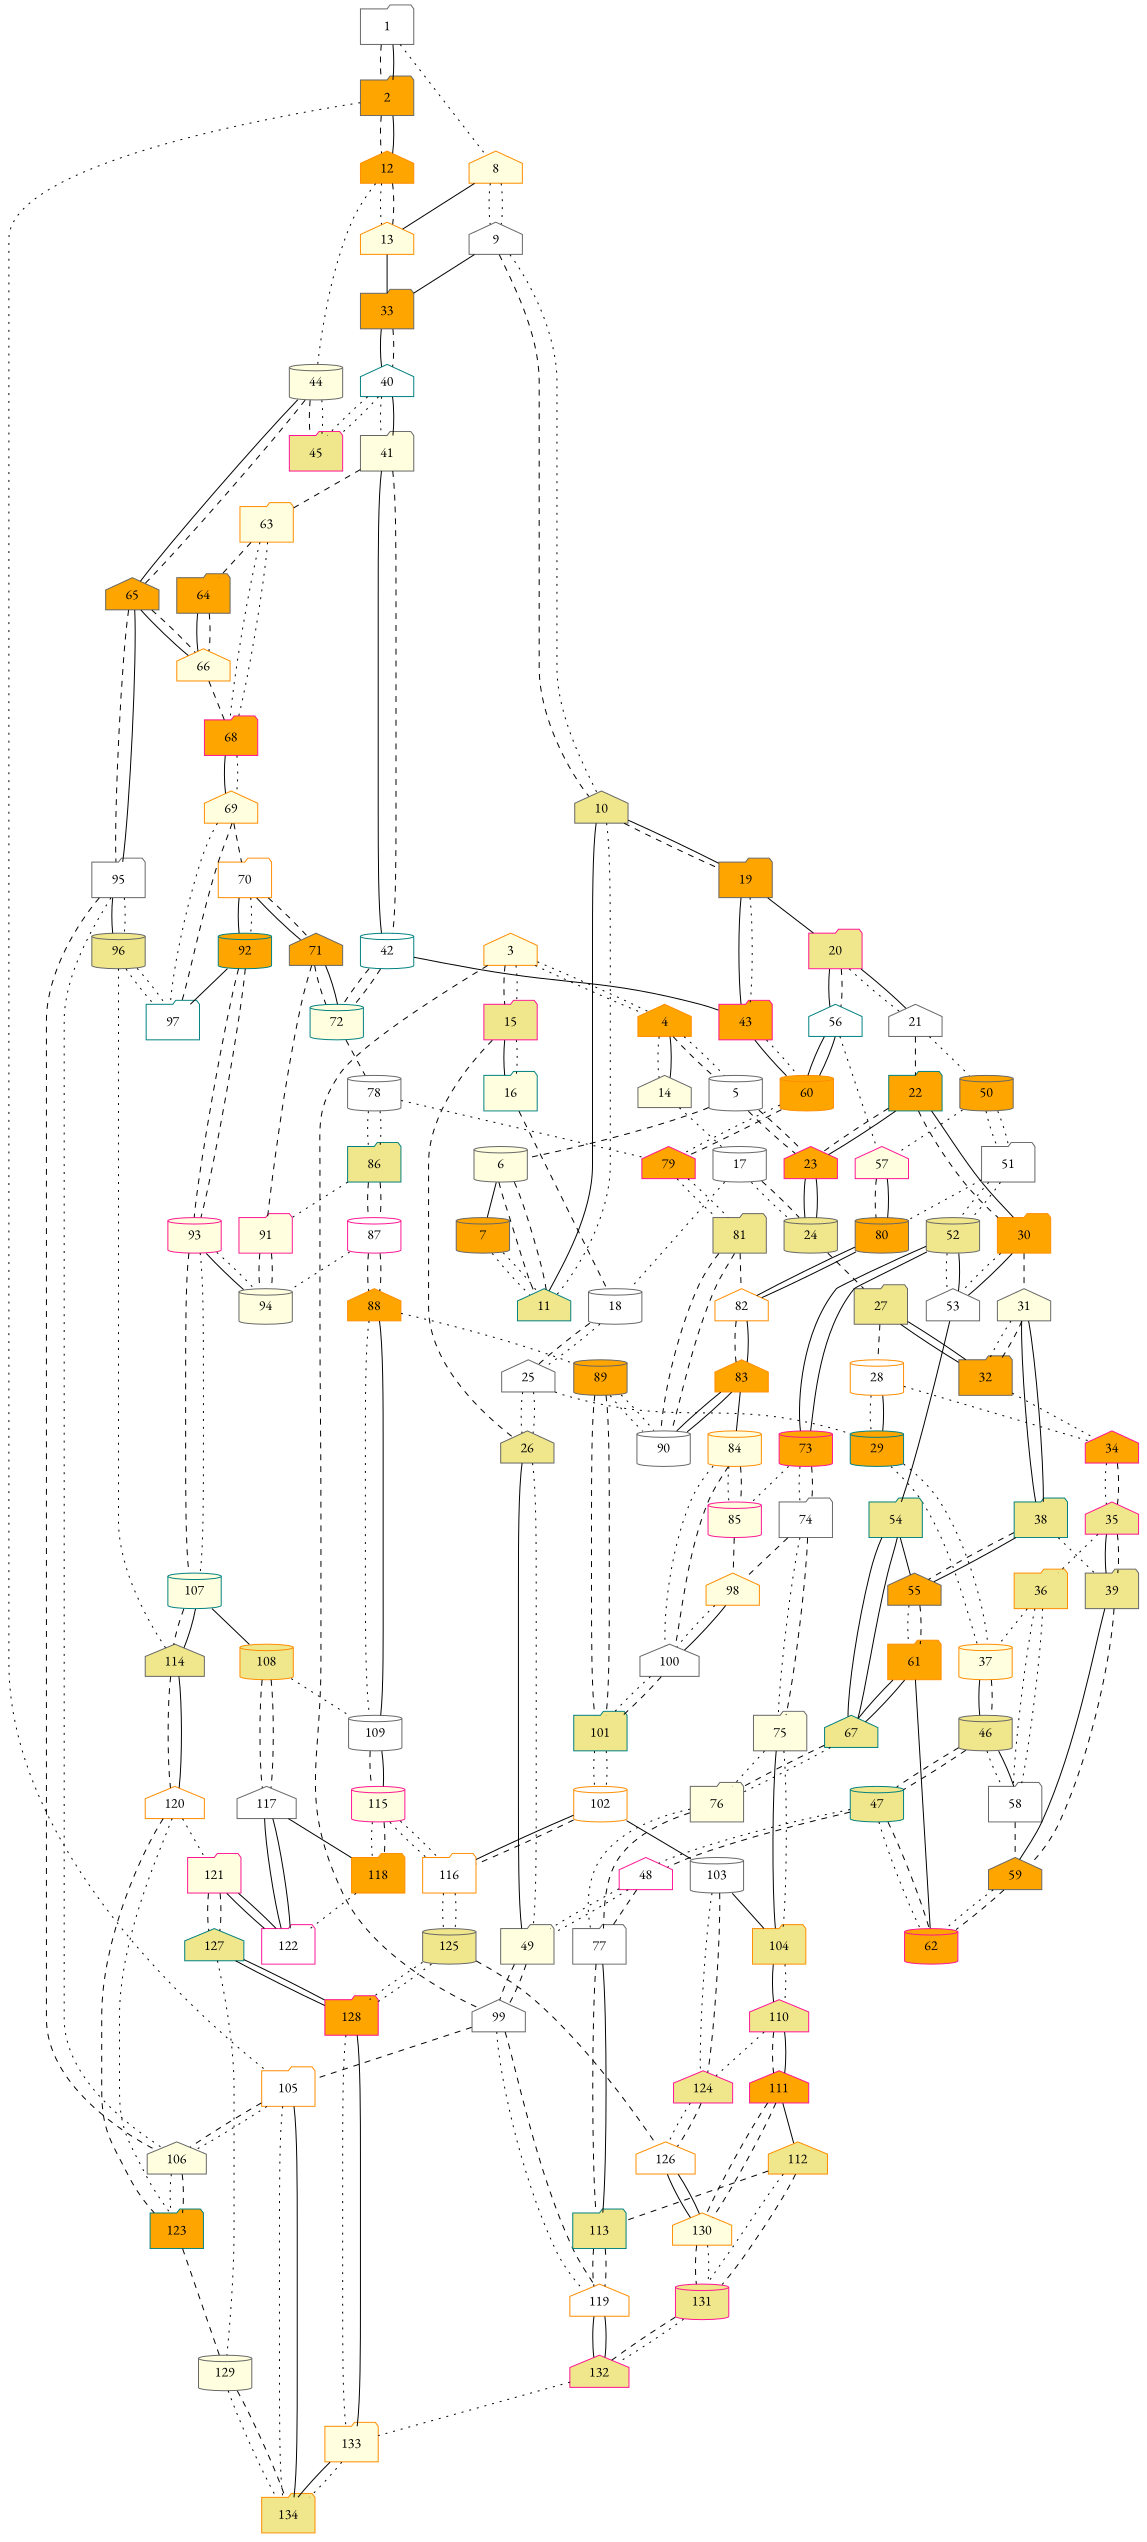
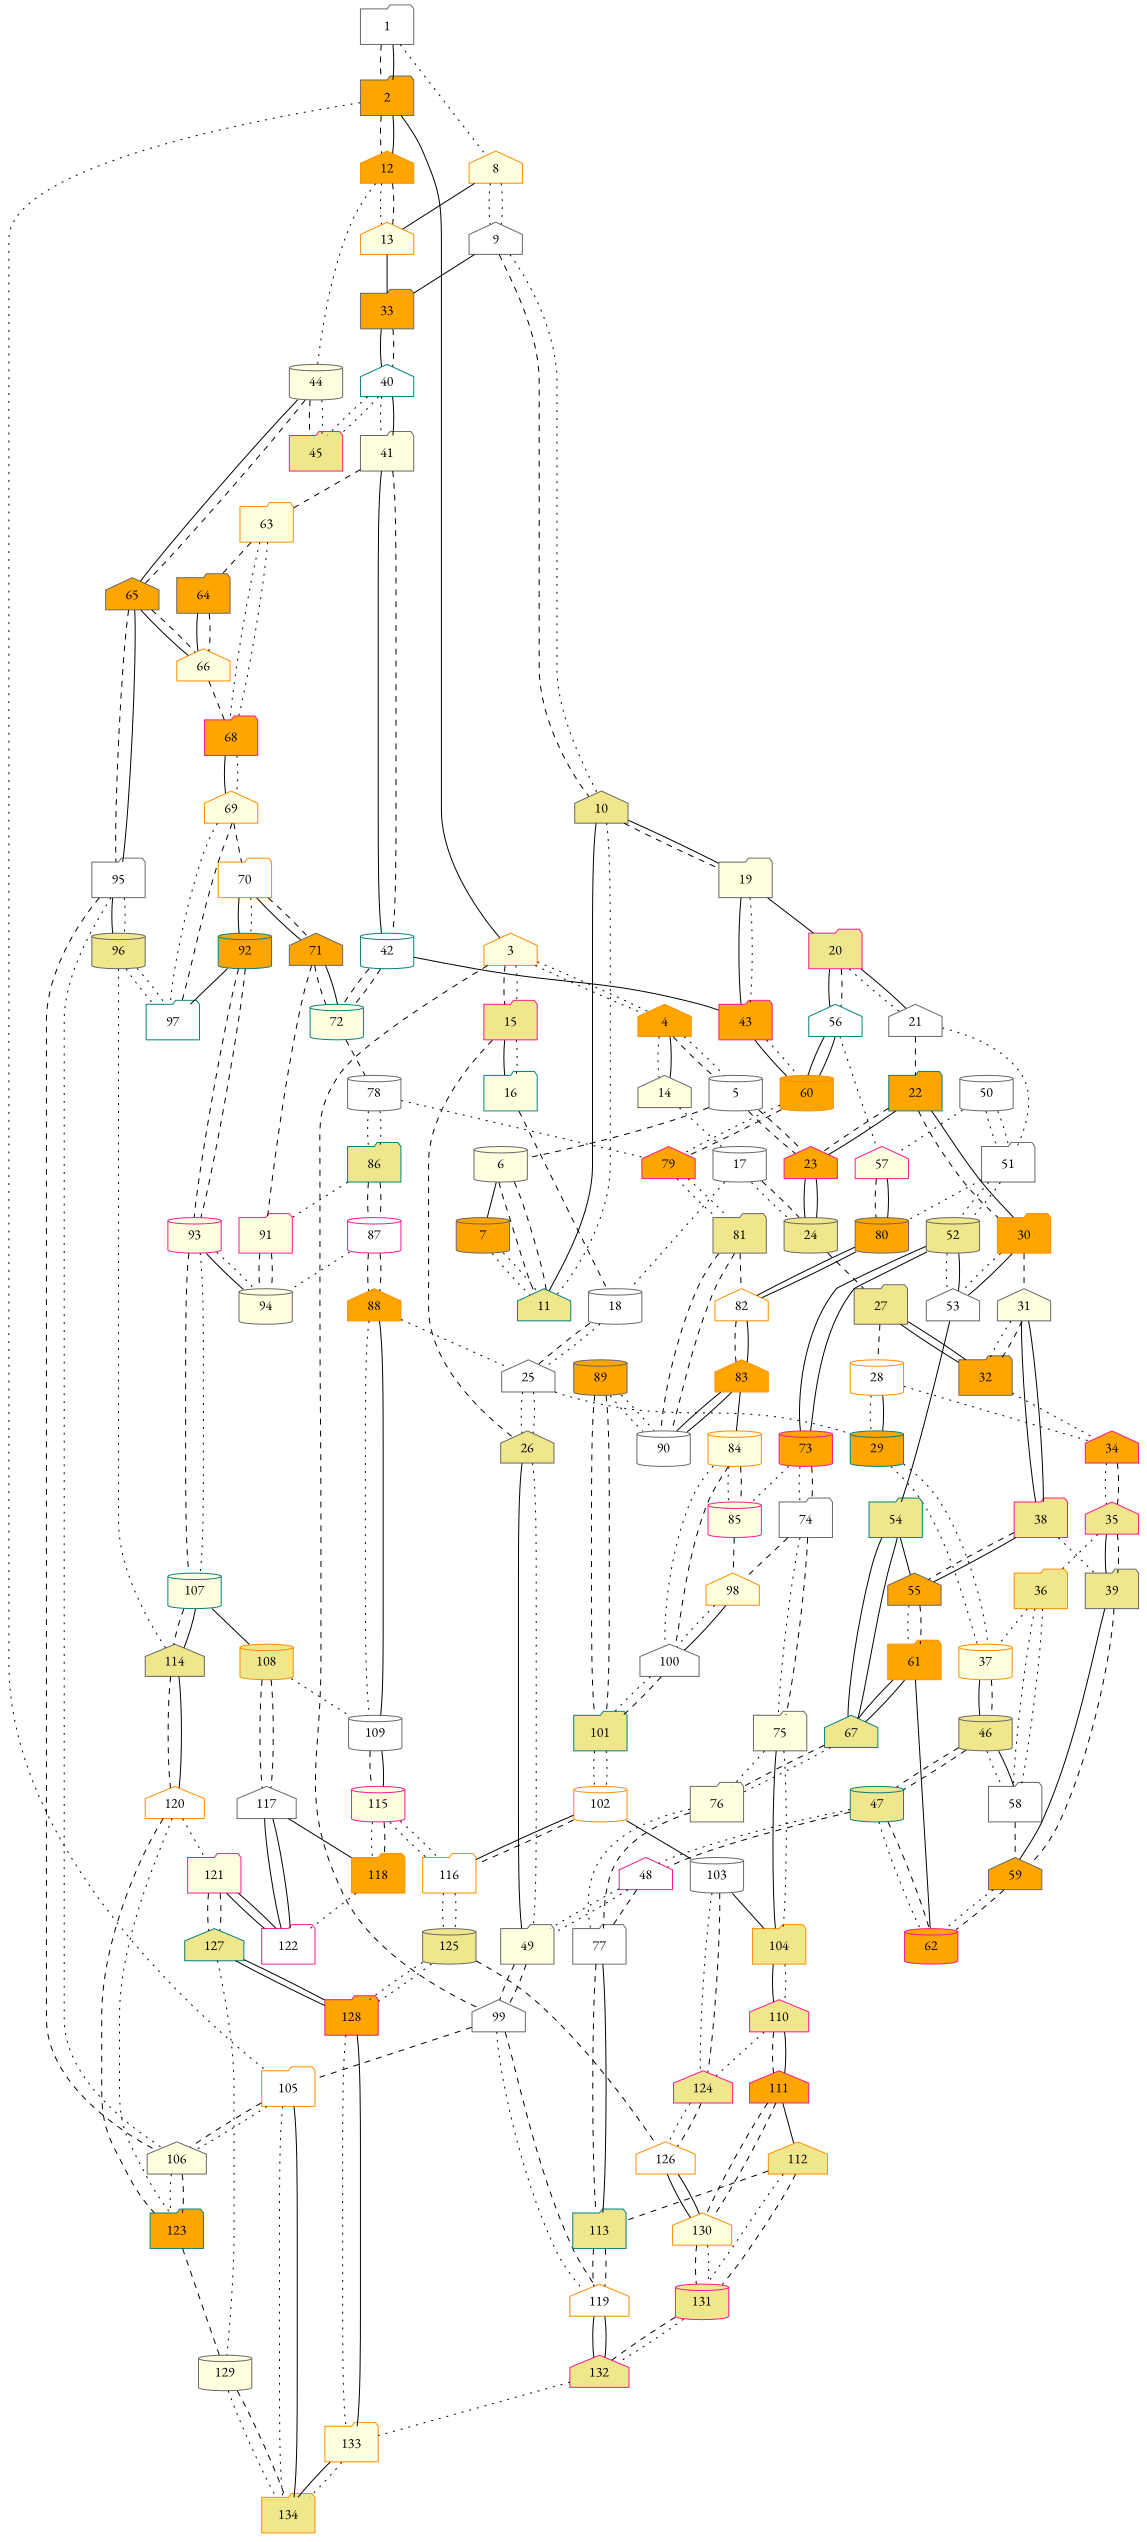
edge "2" -- "3": added
node "19": fillcolor orange -> lightyellow
edge "21" -- "50": now "21" -- "51"
node "50": fillcolor orange -> white
edge "88" -- "89": now "88" -- "25"
node "38": color teal -> deeppink
